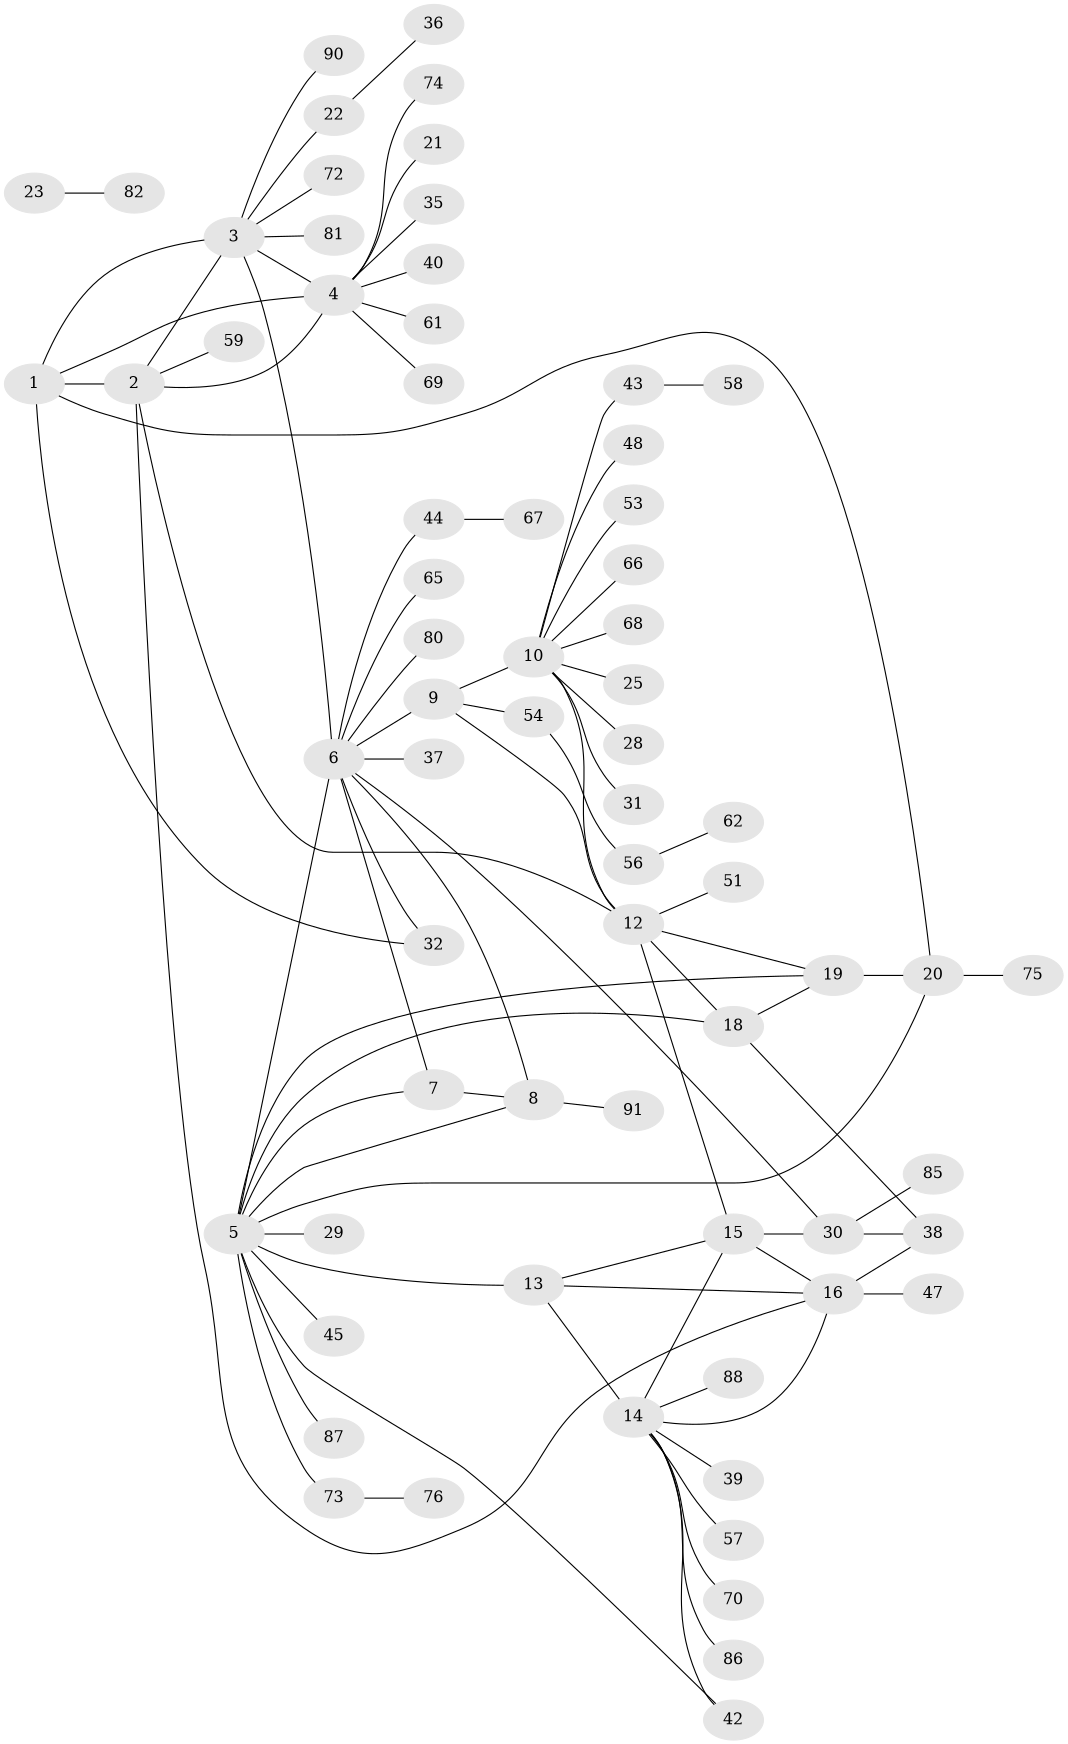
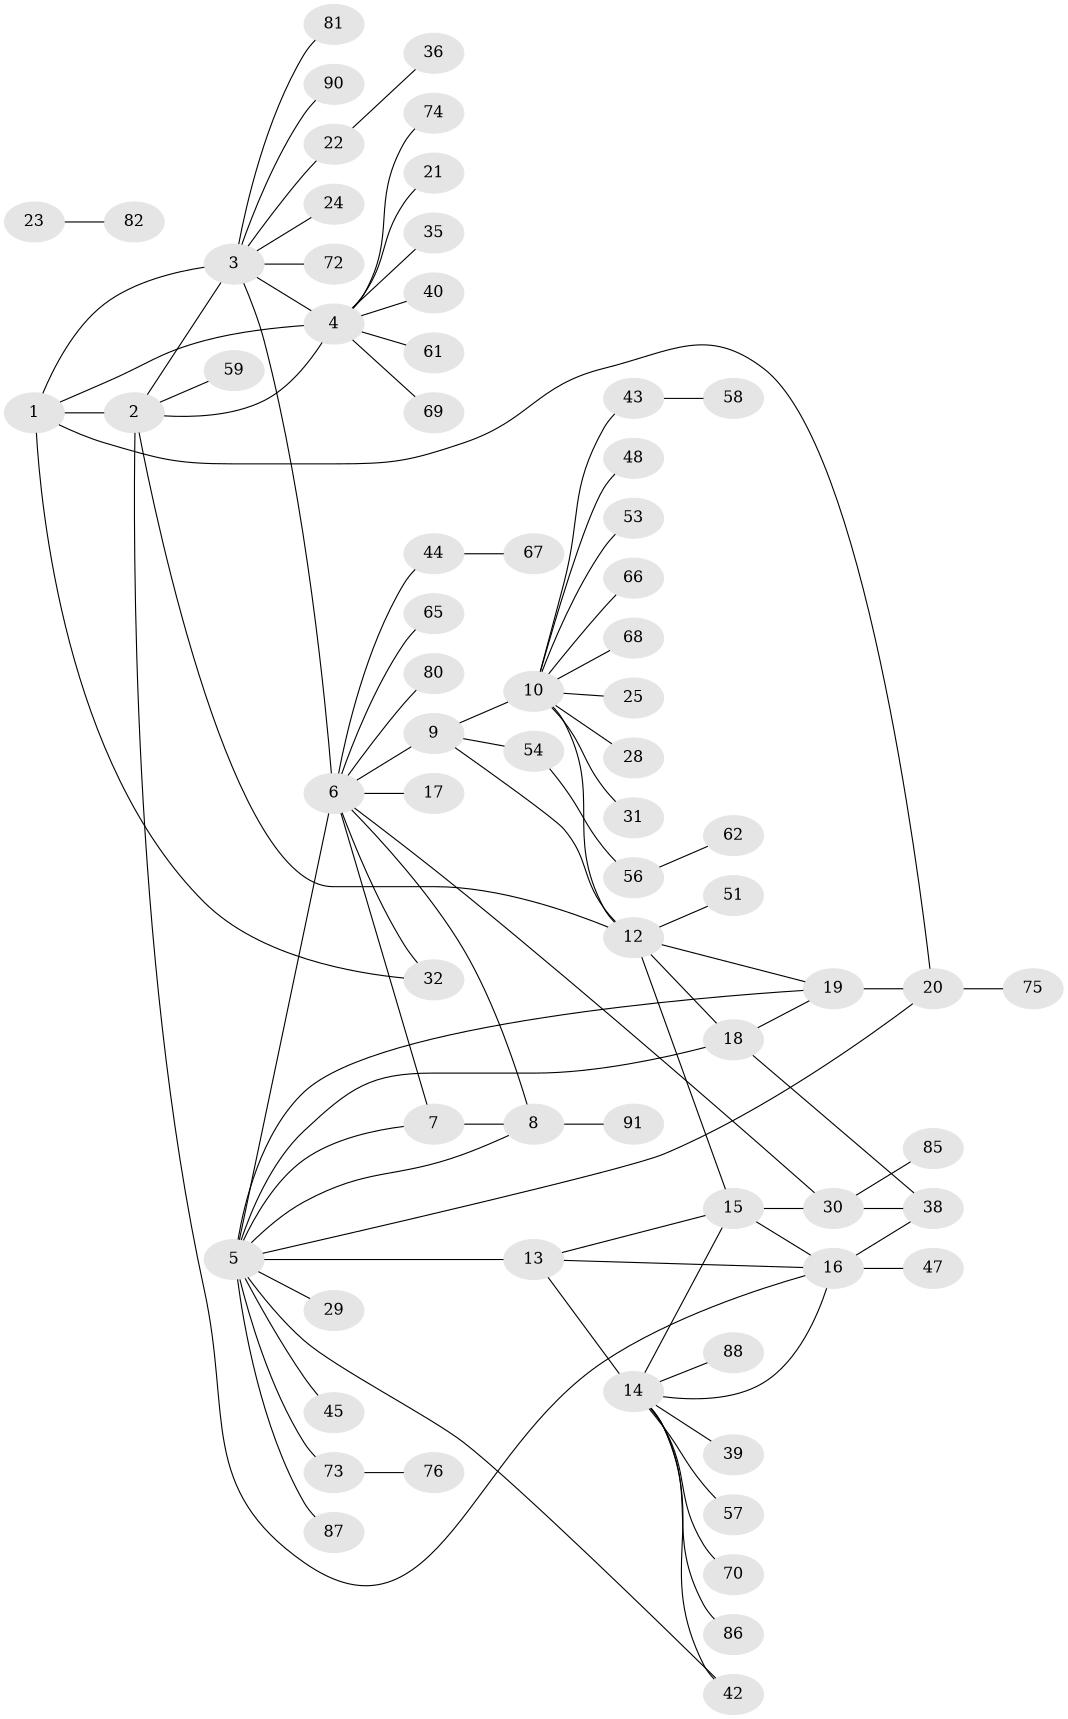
node "24": added
node "37": label "37" -> "17"
